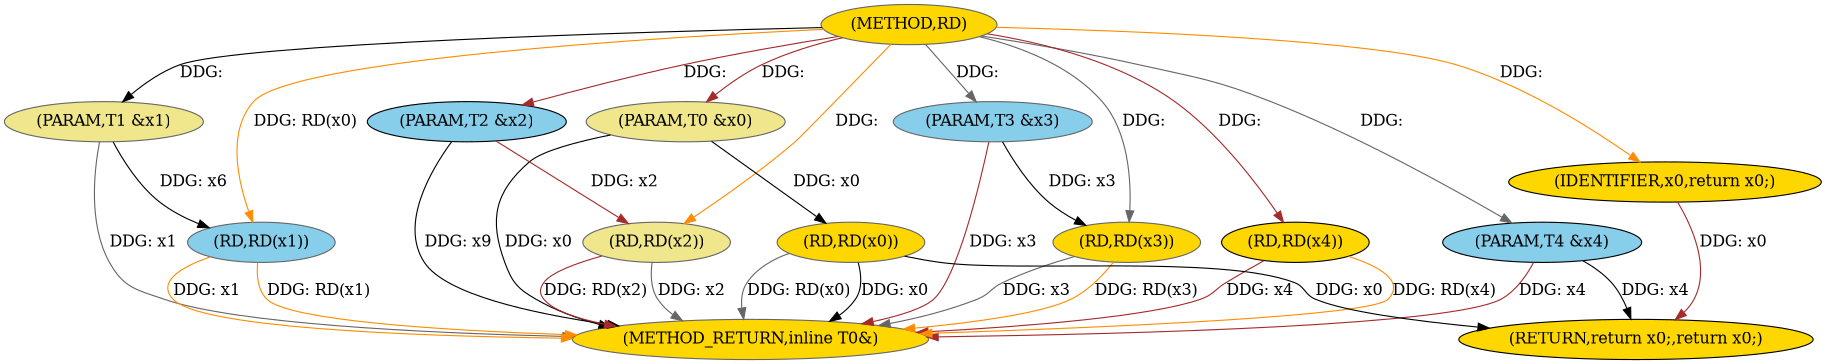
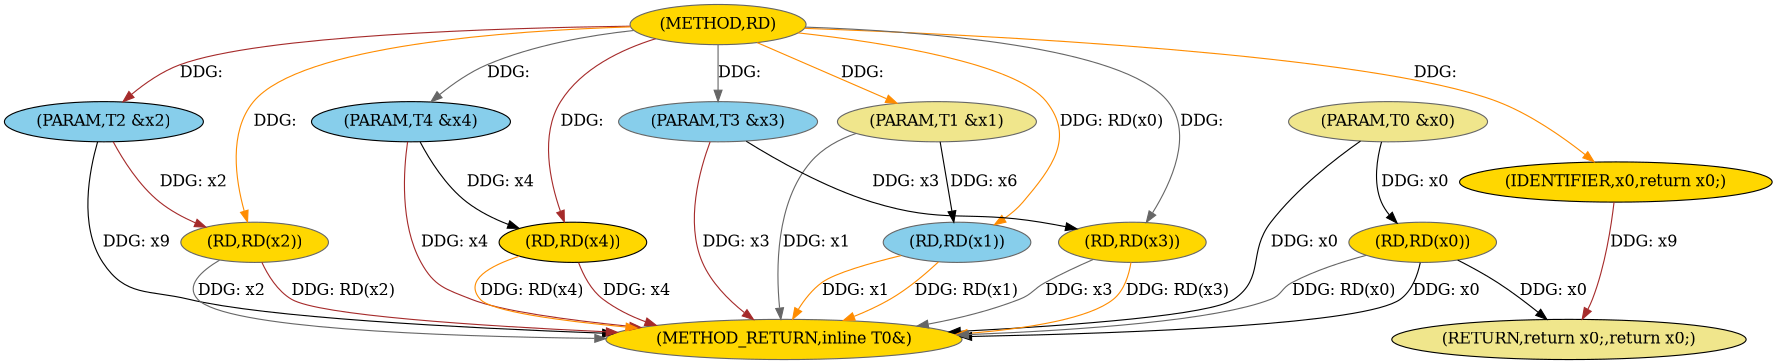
edge "(METHOD,RD)" -> "(PARAM,T1 &x1)": color black -> darkorange
edge "(METHOD,RD)" -> "(PARAM,T0 &x0)": removed, label "DDG:"
node "(RD,RD(x2))": fillcolor khaki -> gold
edge "(IDENTIFIER,x0,return x0;)" -> "(RETURN,return x0;,return x0;)": label "DDG: x0" -> "DDG: x9"
edge "(PARAM,T4 &x4)" -> "(RETURN,return x0;,return x0;)": now "(PARAM,T4 &x4)" -> "(RD,RD(x4))"
node "(RETURN,return x0;,return x0;)": fillcolor gold -> khaki
